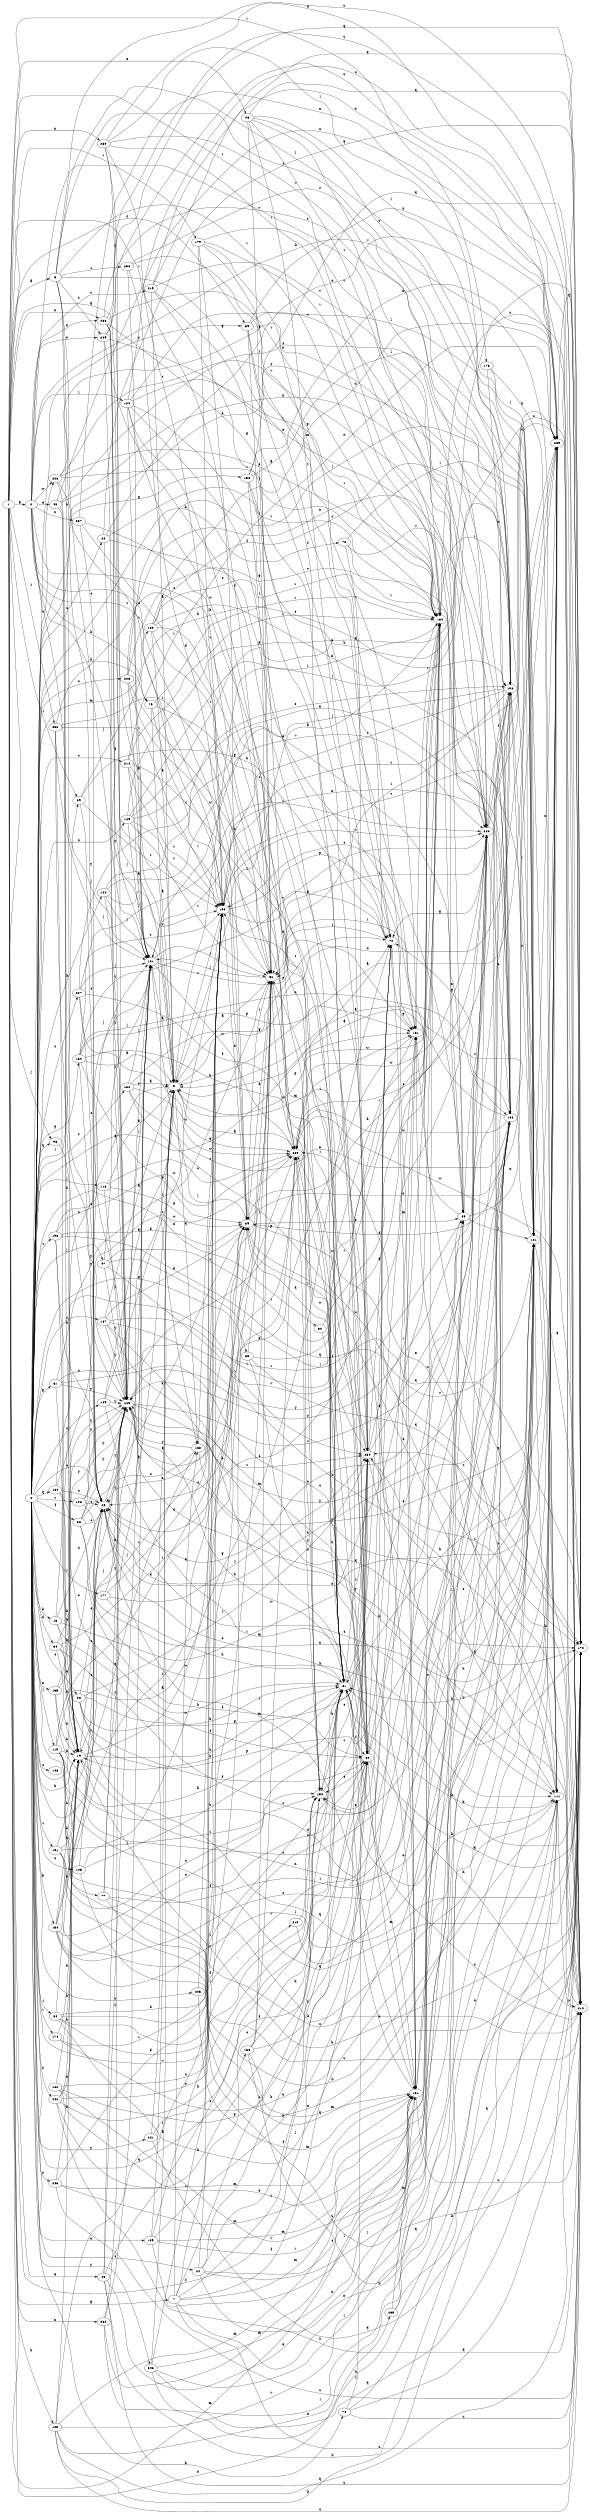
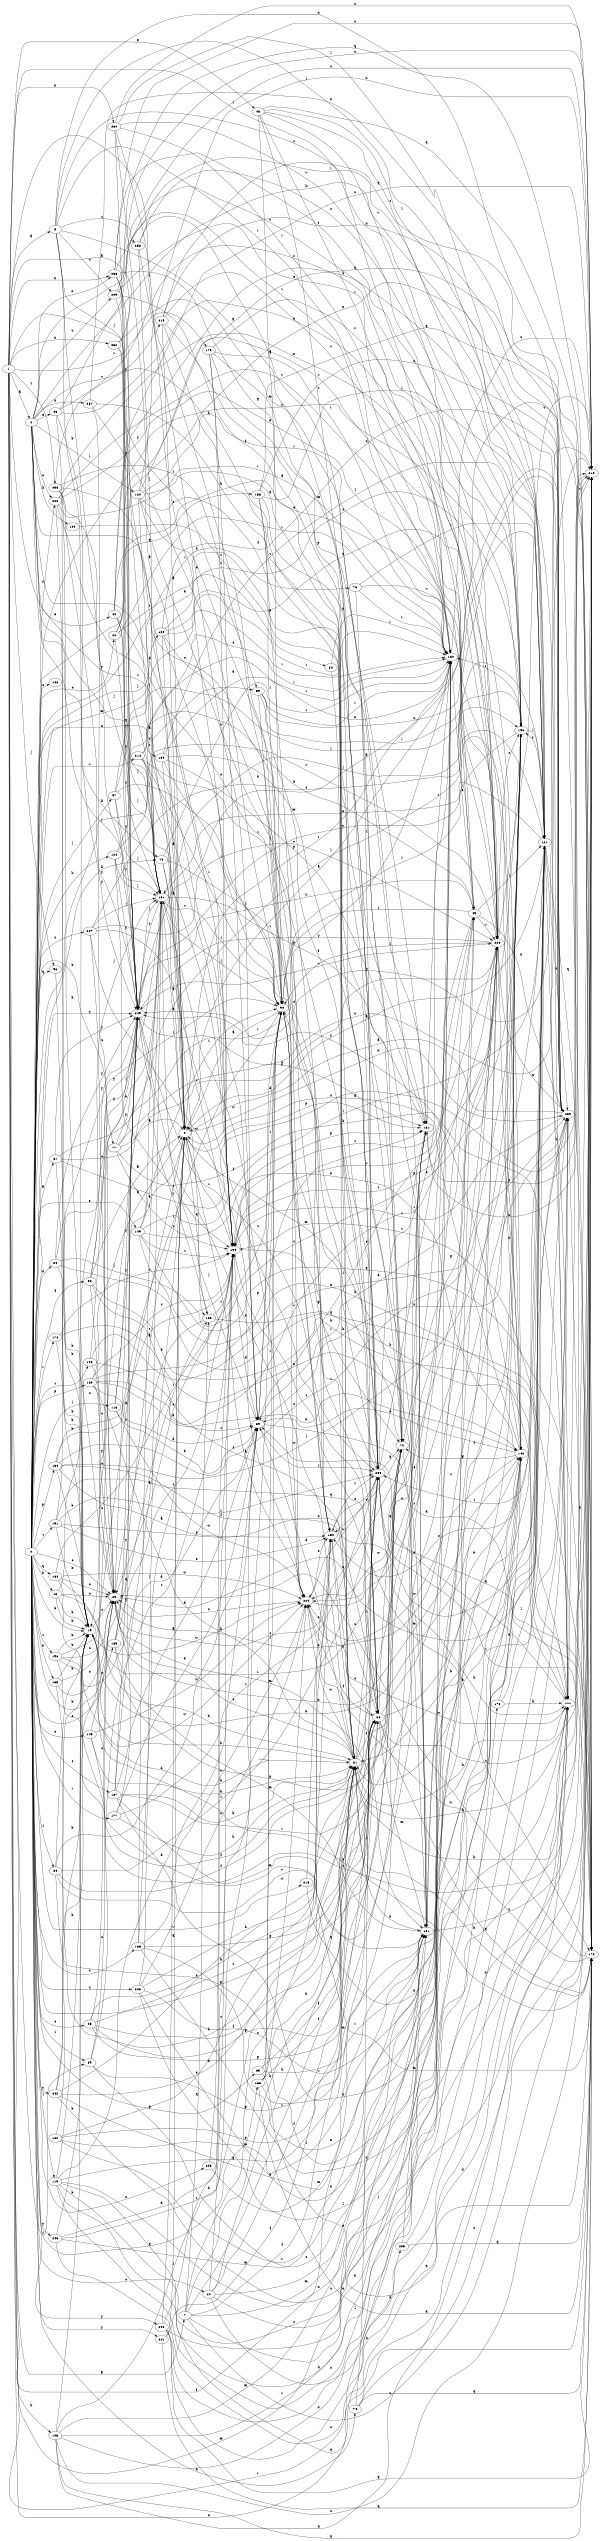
node "109": added
edge "77" -> "199": added, label "t"
